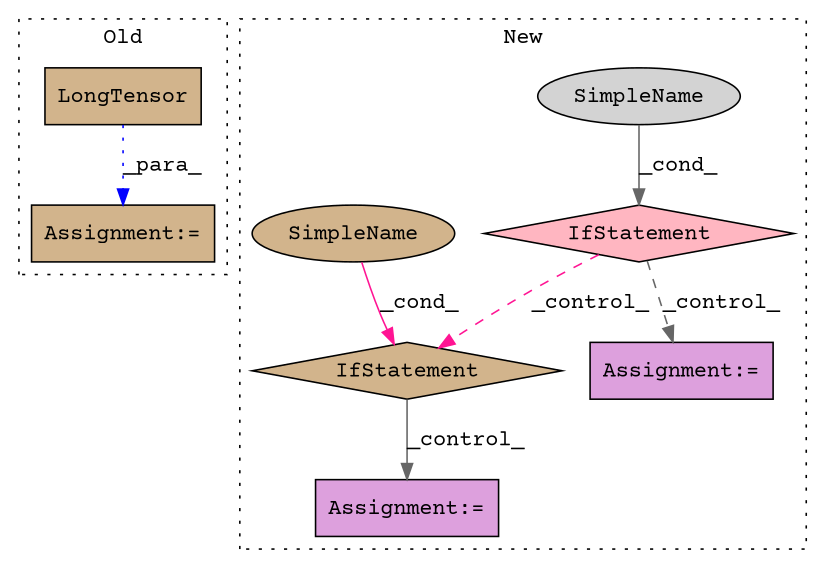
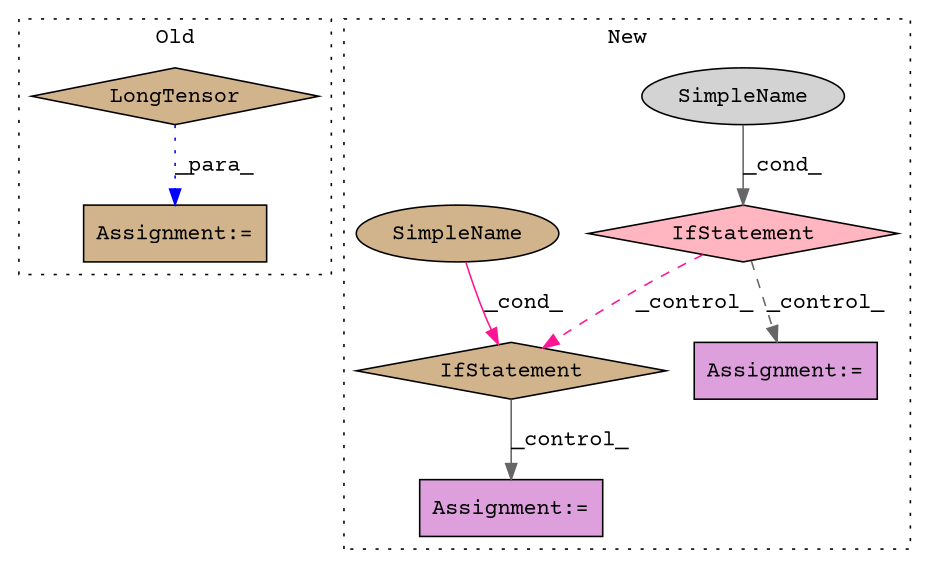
node "LongTensor": shape box -> diamond
